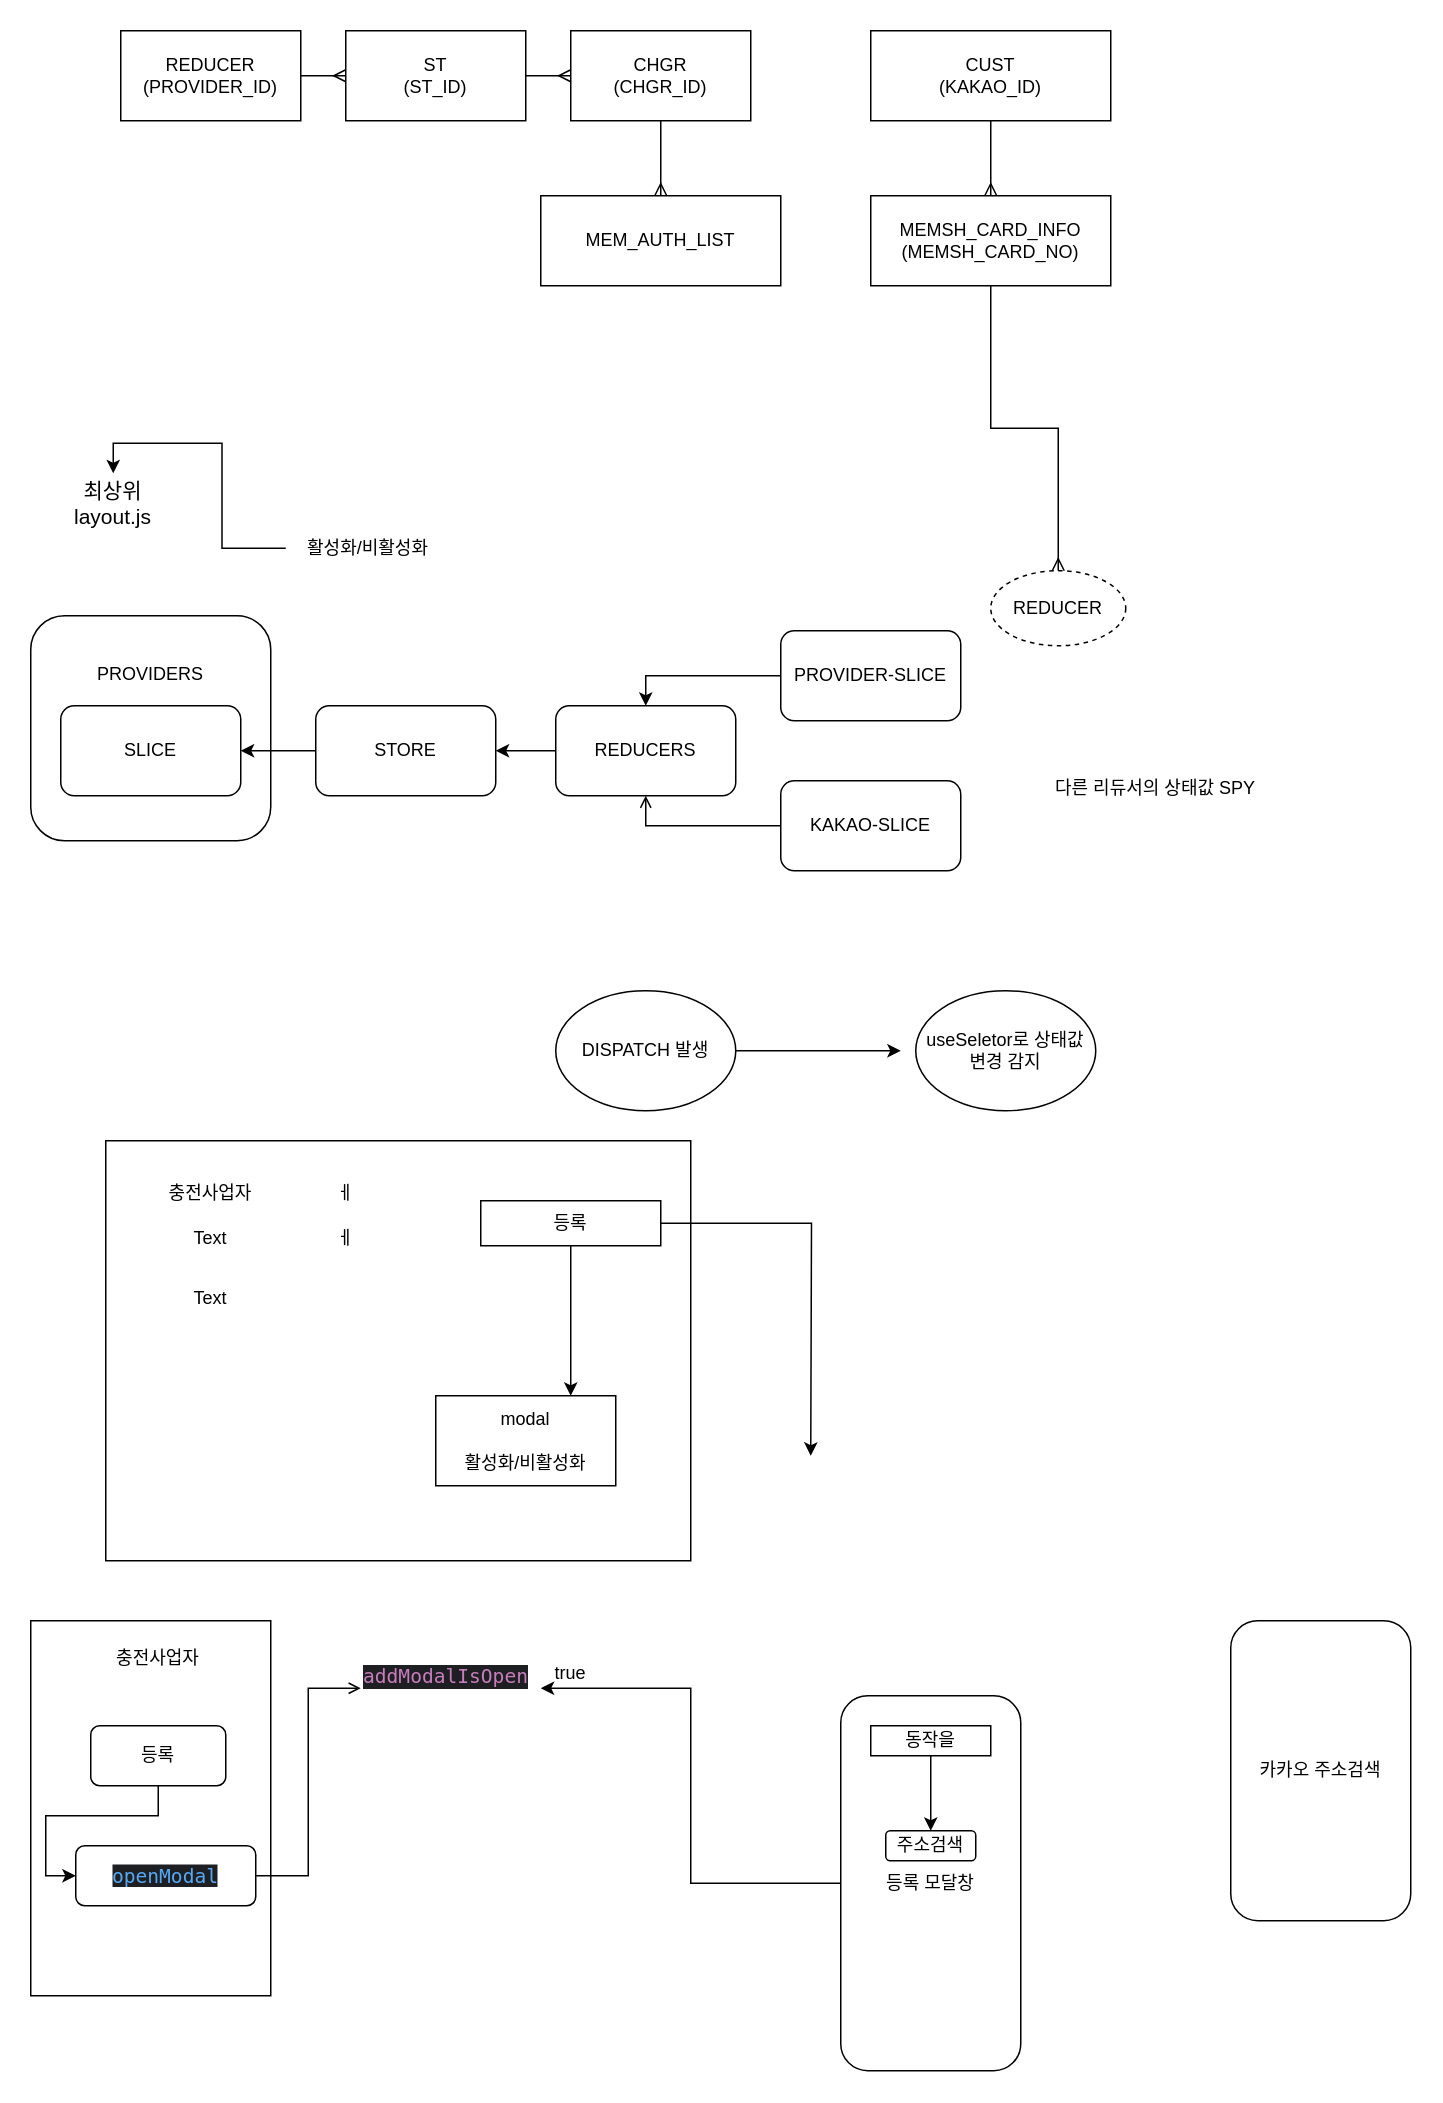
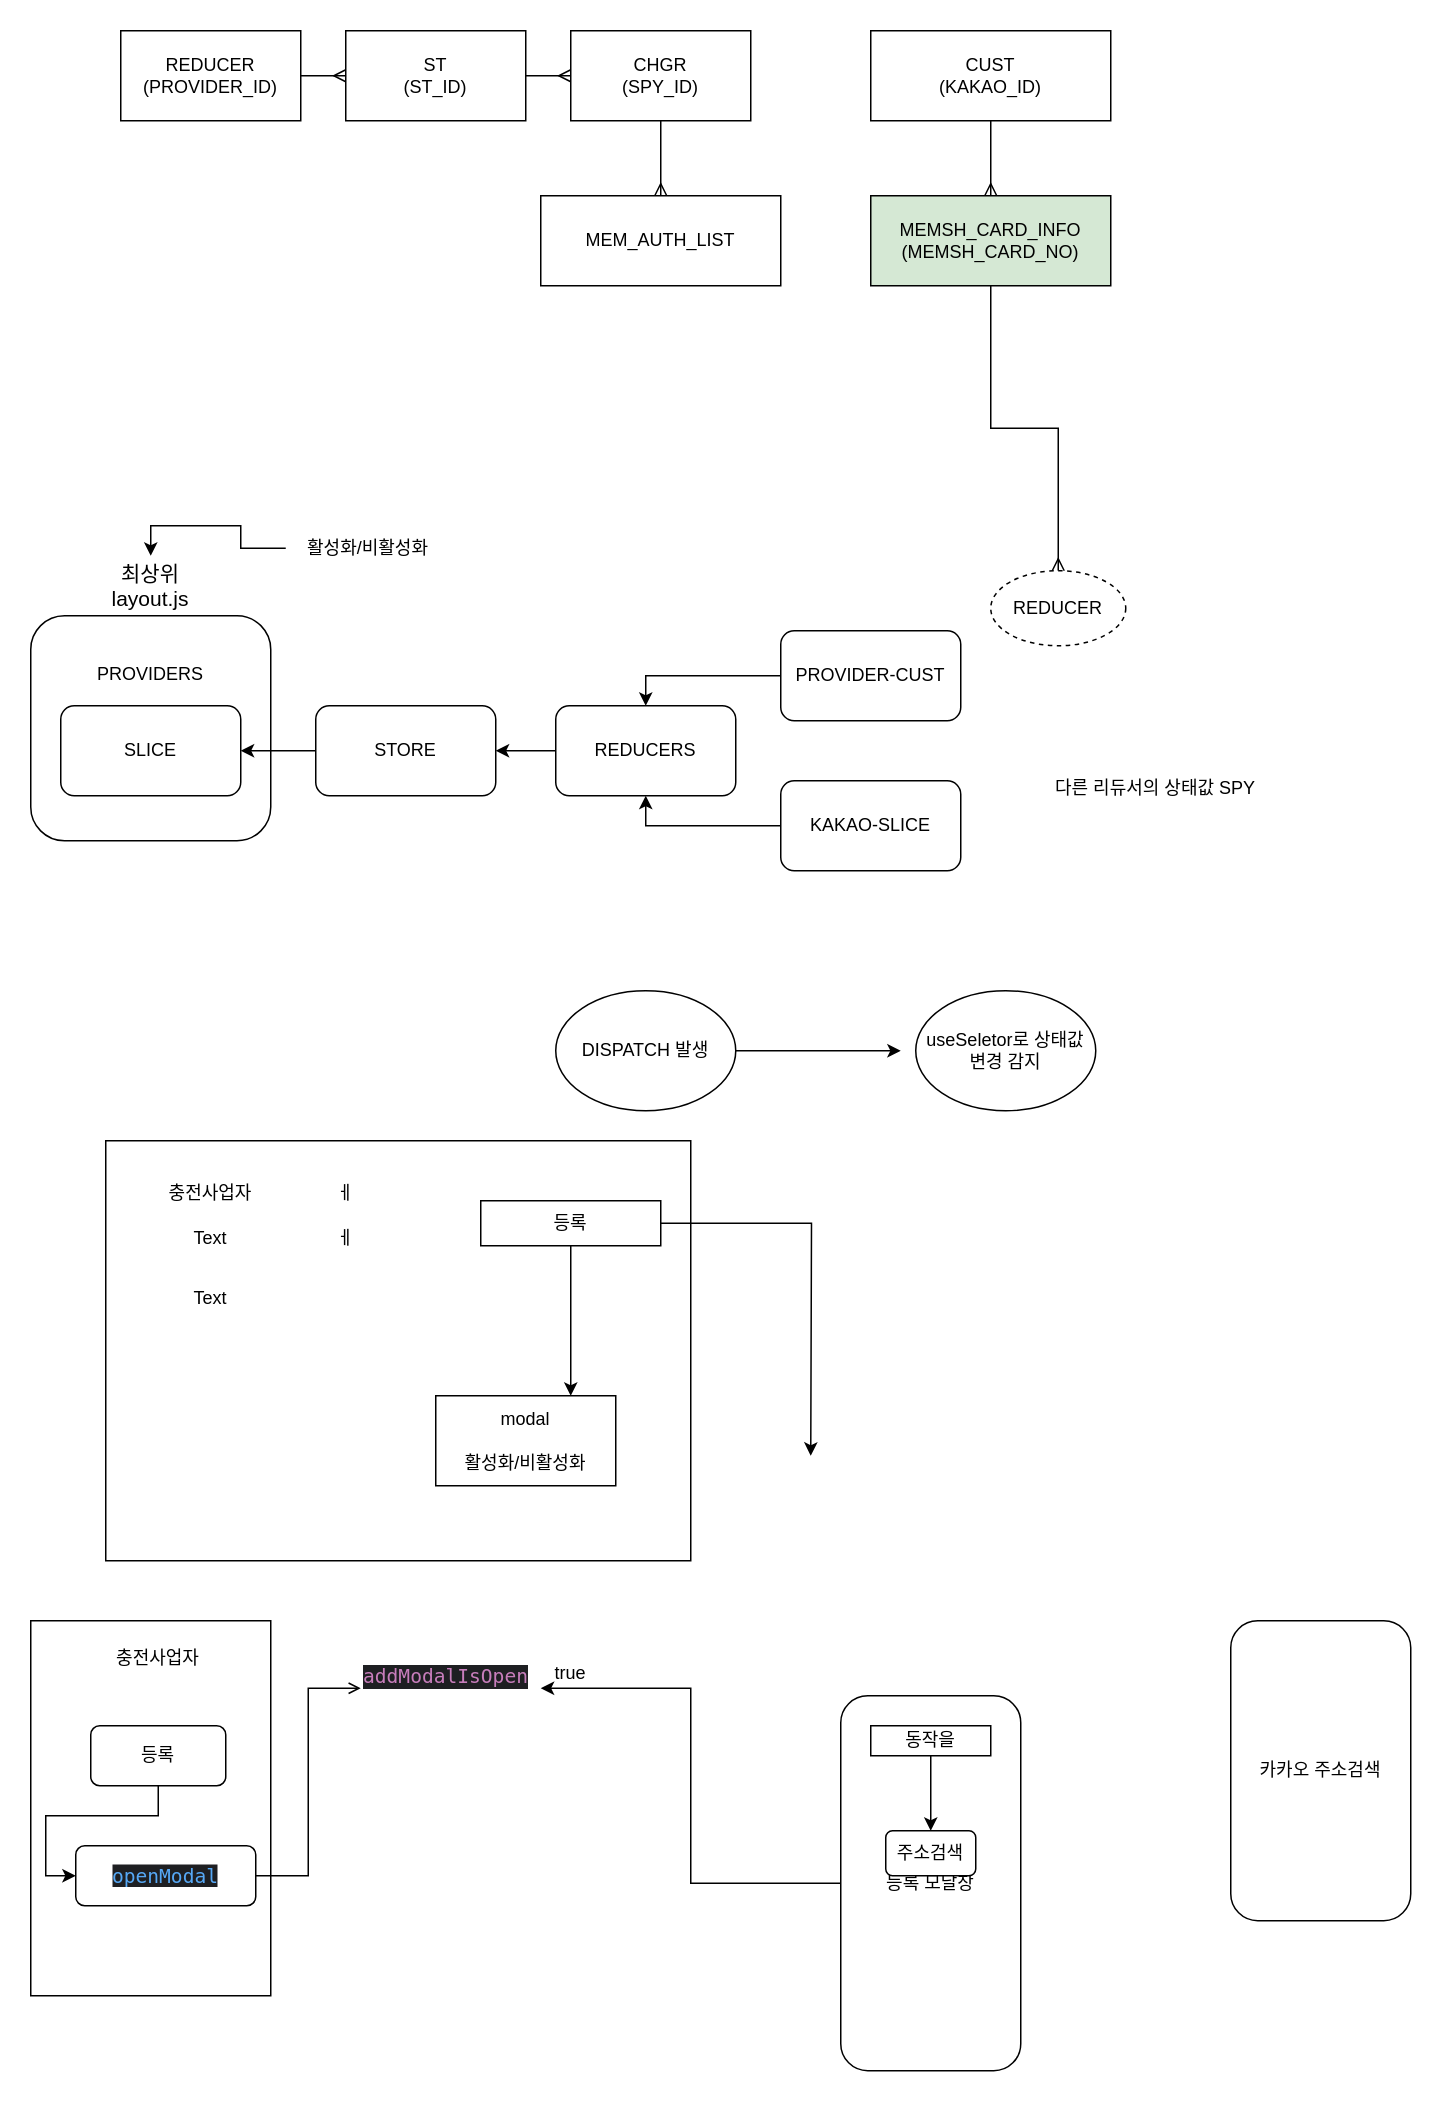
node "CHGR (CHGR_ID)": label "CHGR (CHGR_ID)" -> "CHGR (SPY_ID)"
node "MEMSH_CARD_INFO (MEMSH_CARD_NO)": fillcolor #ffffff -> #d5e8d4
node "최상위 layout.js": moved (113, 503) -> (151, 586)
node "PROVIDER-SLICE": label "PROVIDER-SLICE" -> "PROVIDER-CUST"
edge "KAKAO-SLICE" -> "REDUCERS": arrowhead open -> classic
node "주소검색": size 90x30 -> 90x45
